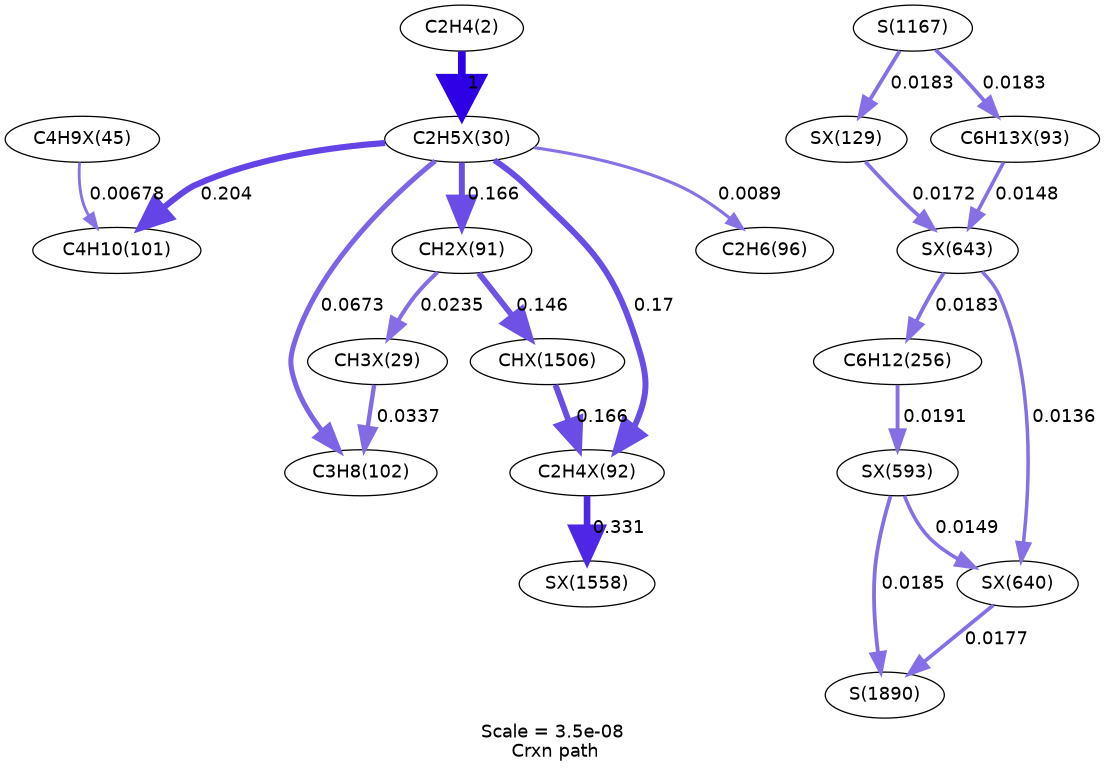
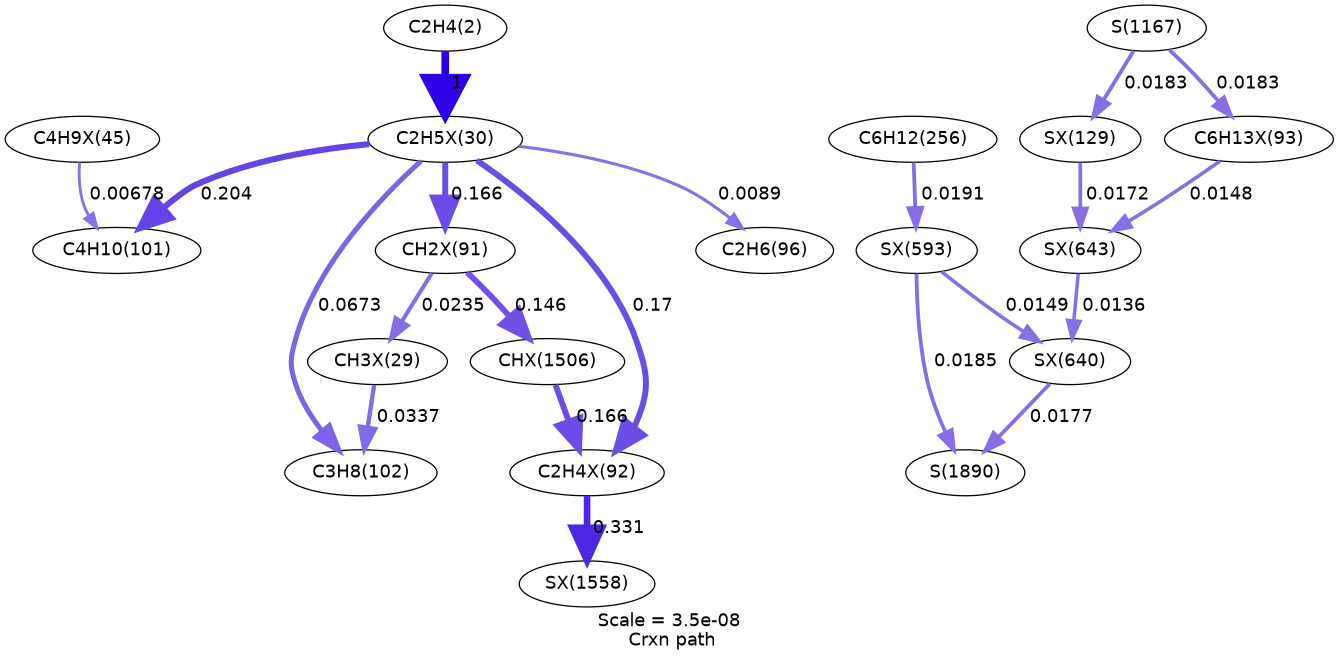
edge "SX(643)" -> "C6H12(256)": removed, label "0.0183"
